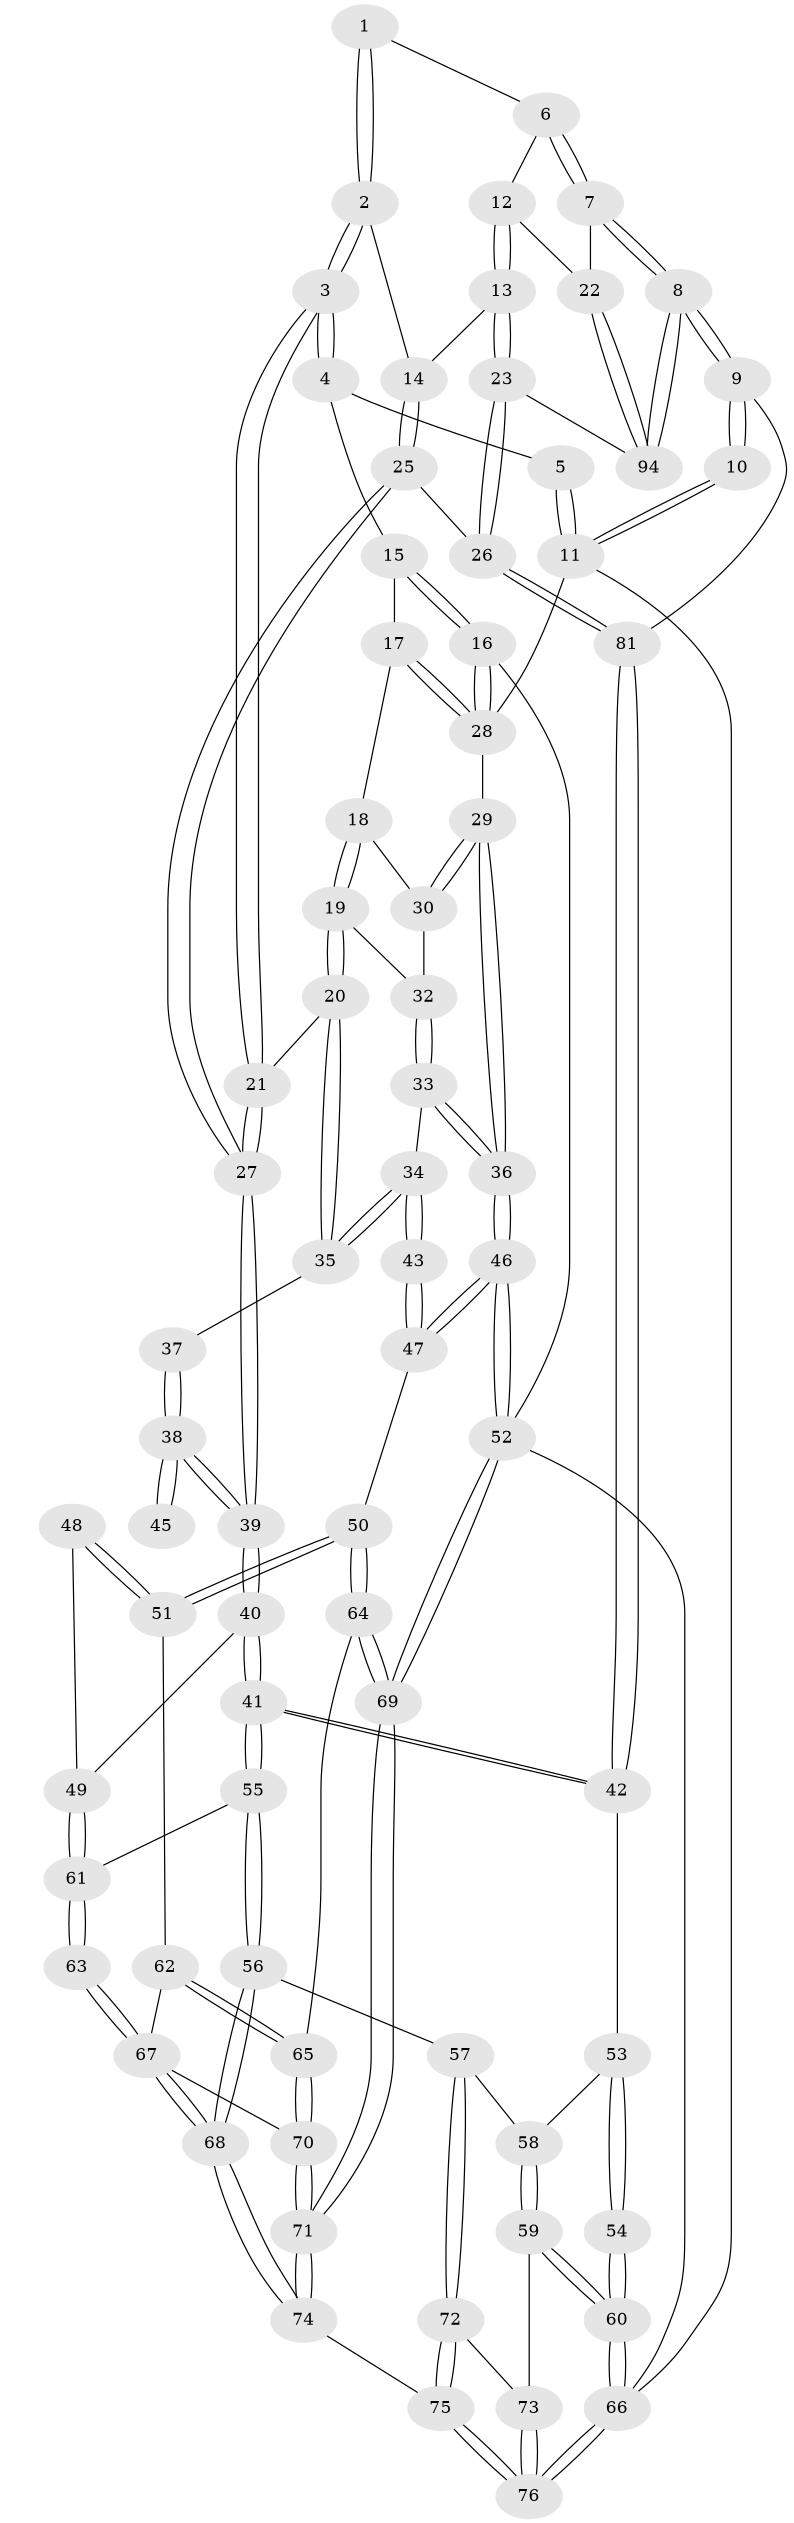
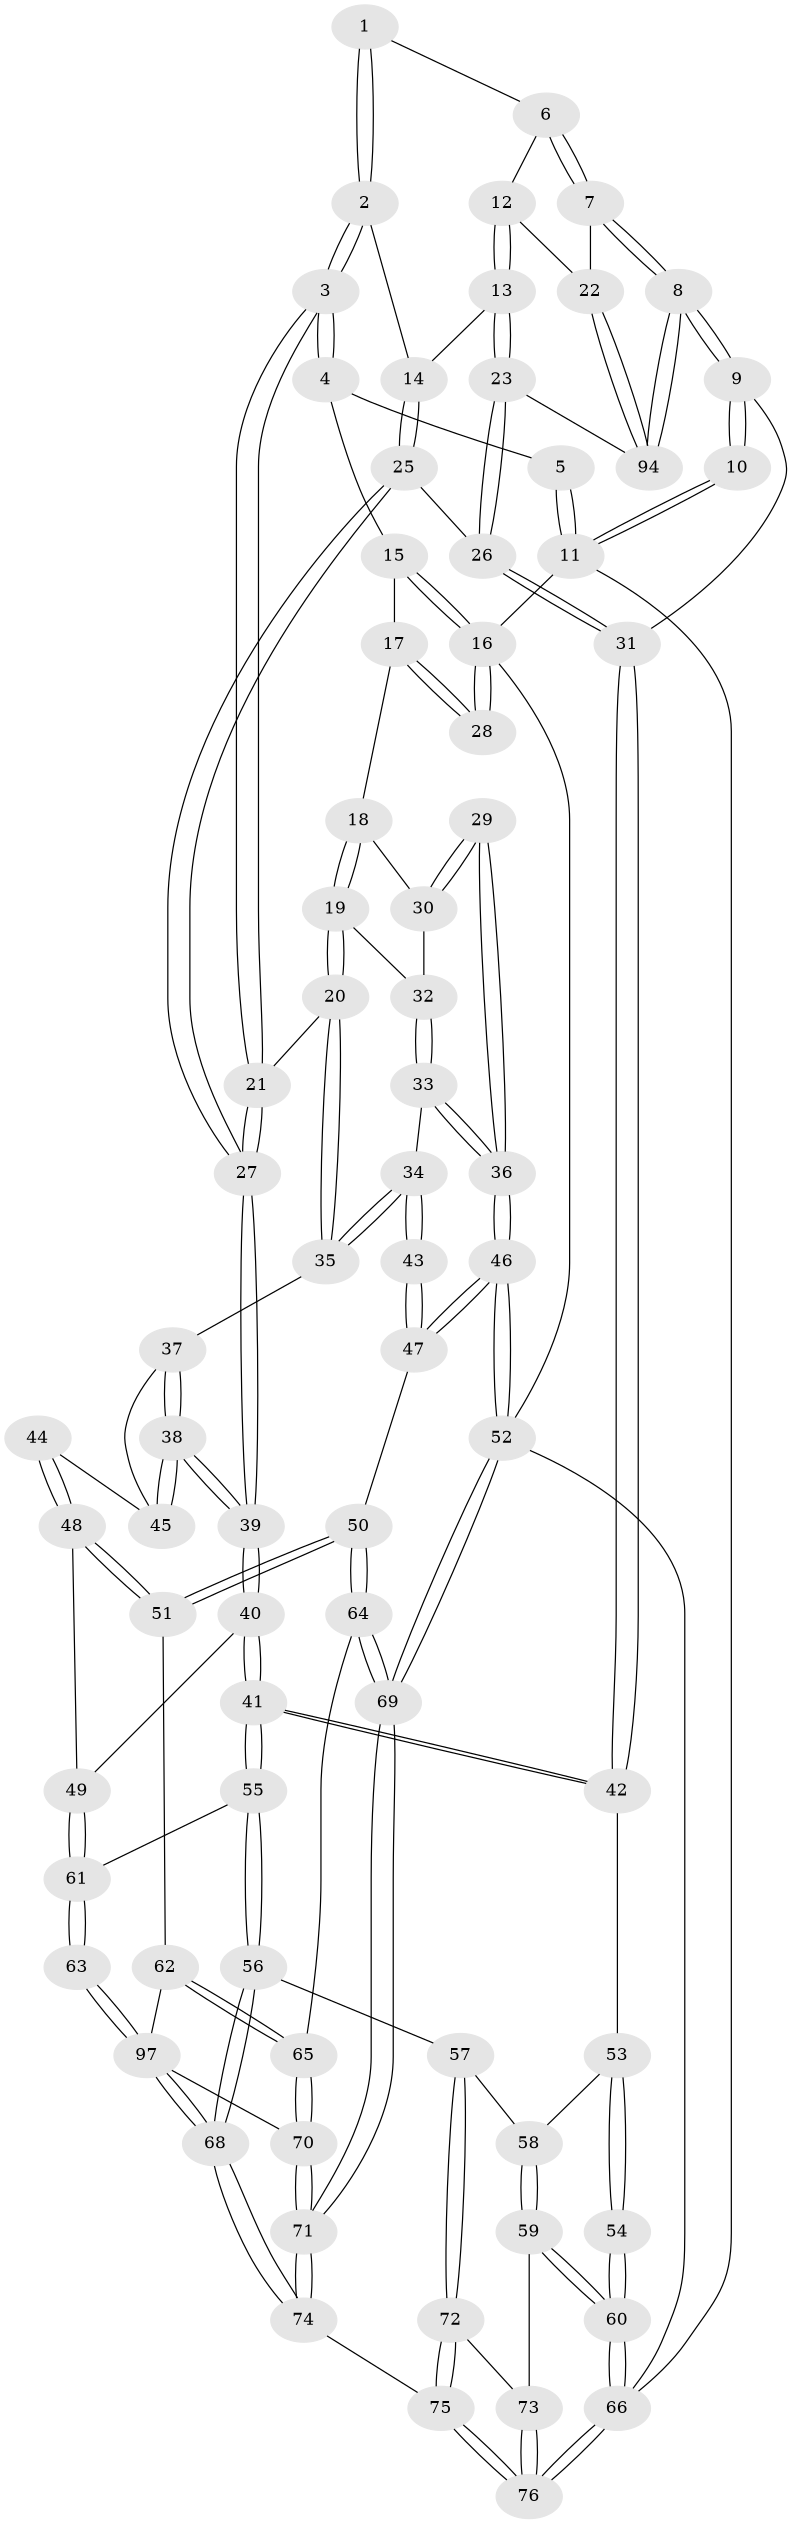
node "81": label "81" -> "31"
edge "11" -- "28": now "11" -- "16"
edge "28" -- "29": removed
edge "37" -- "45": added
node "44": added
node "67": label "67" -> "97"
